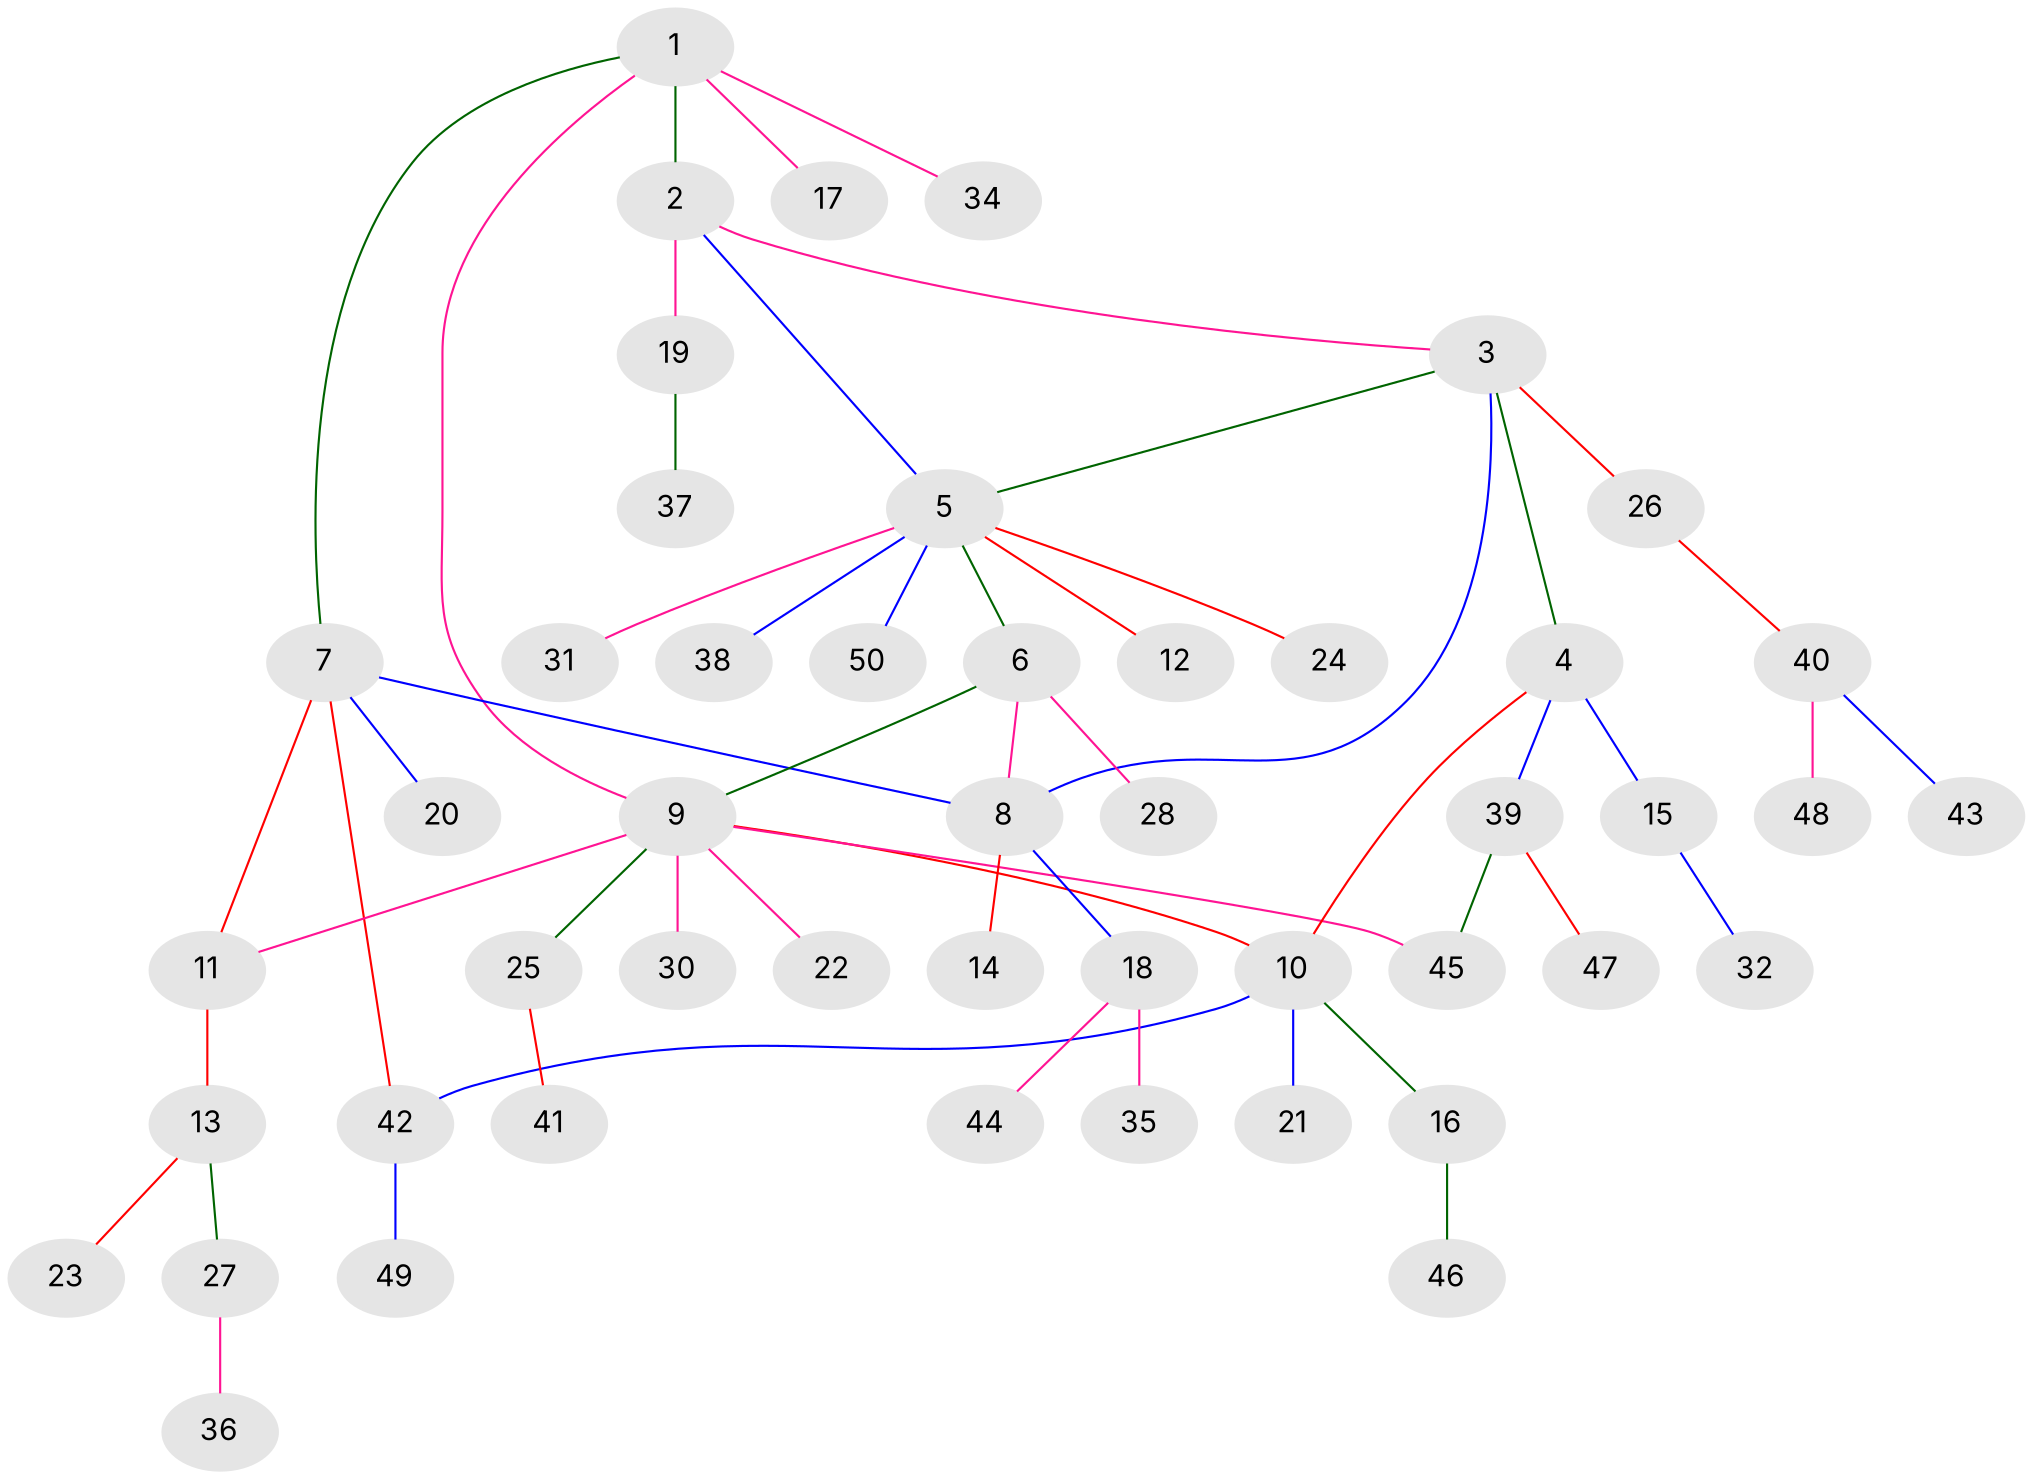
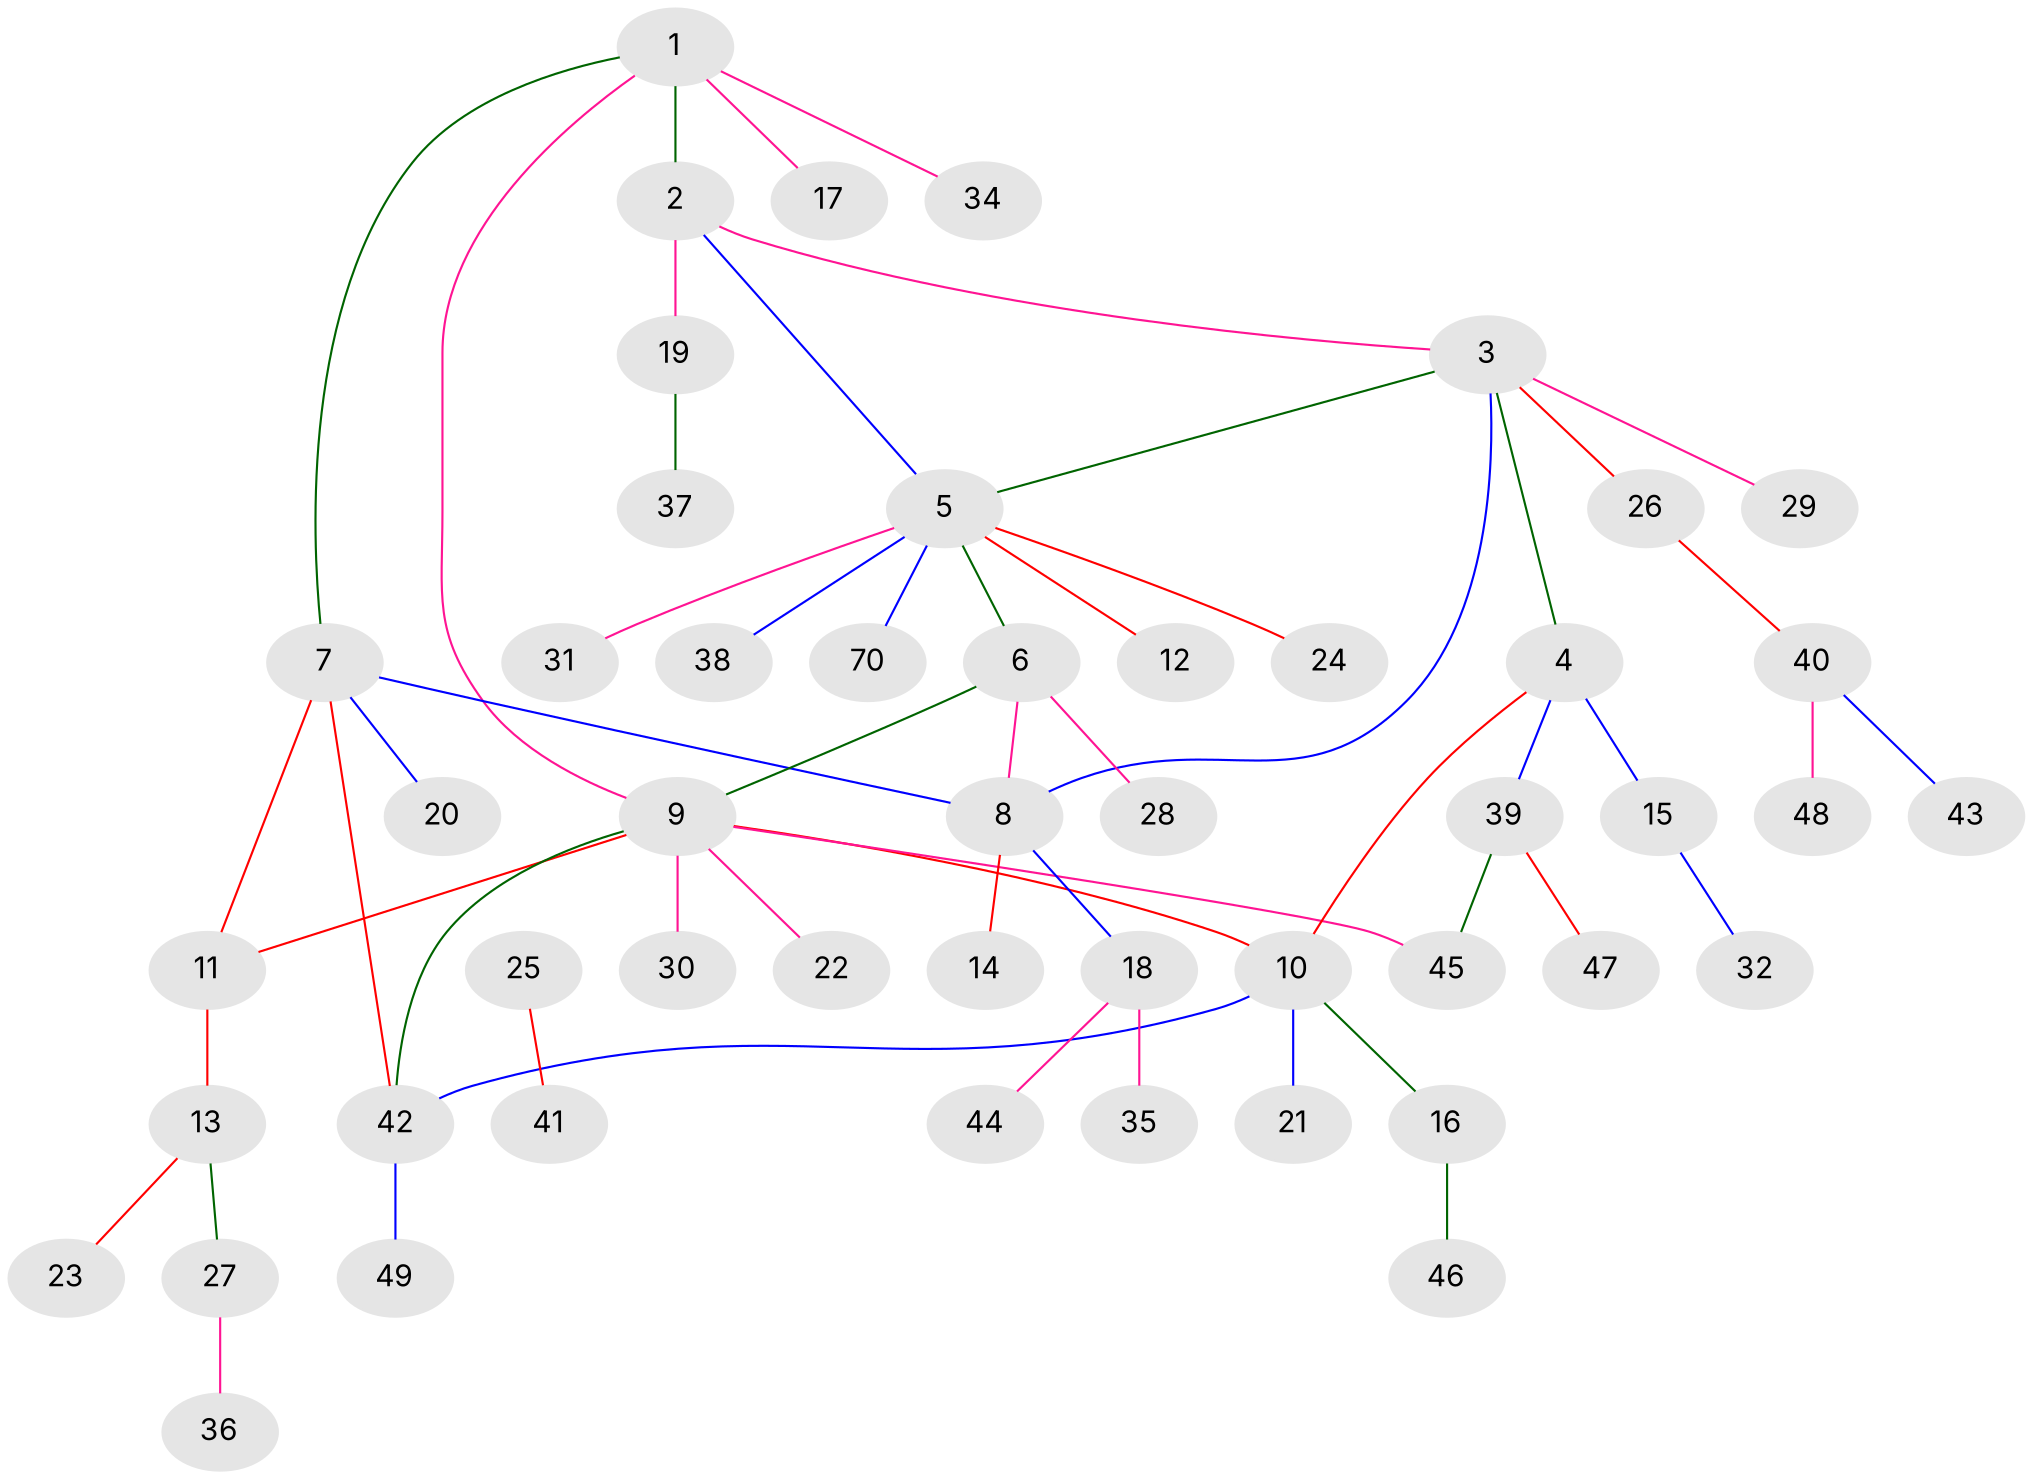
node "29": added
node "50": label "50" -> "70"
edge "9" -- "11": color deeppink -> red
edge "9" -- "25": now "9" -- "42"
